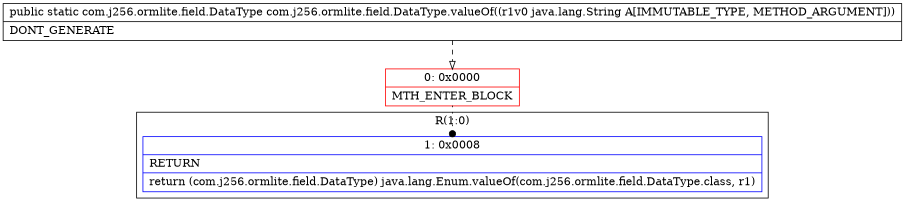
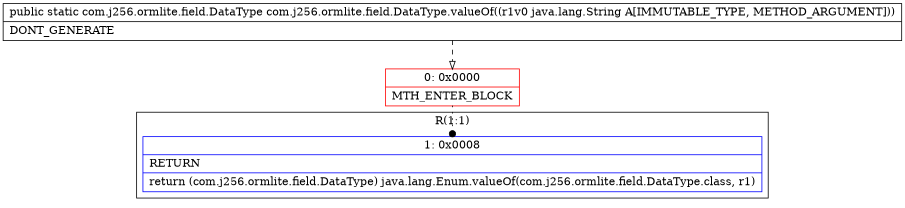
cluster "R(1:0)": label "R(1:0)" -> "R(1:1)"
